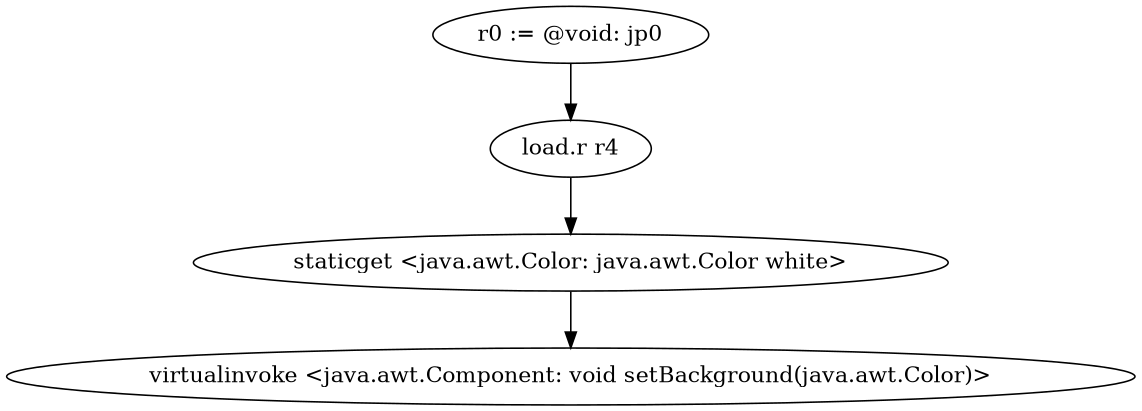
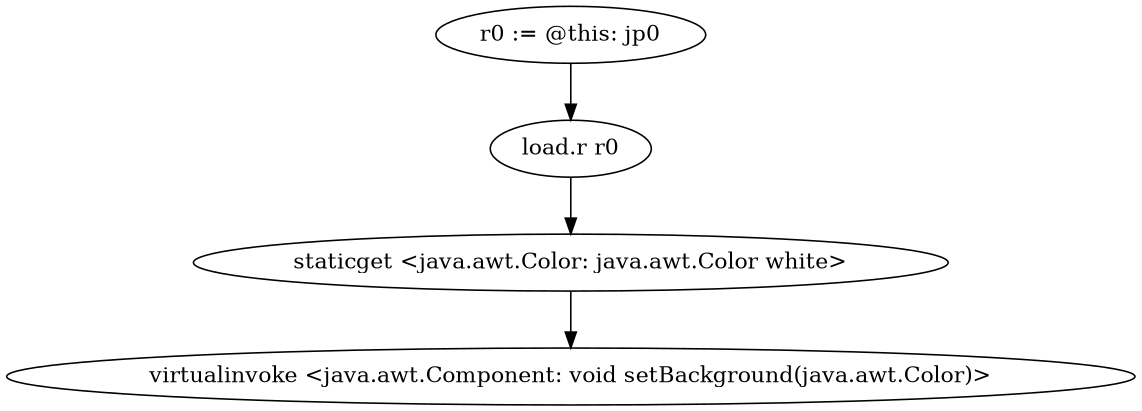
node "r0 := @void: jp0": label "r0 := @void: jp0" -> "r0 := @this: jp0"
node "load.r r4": label "load.r r4" -> "load.r r0"
